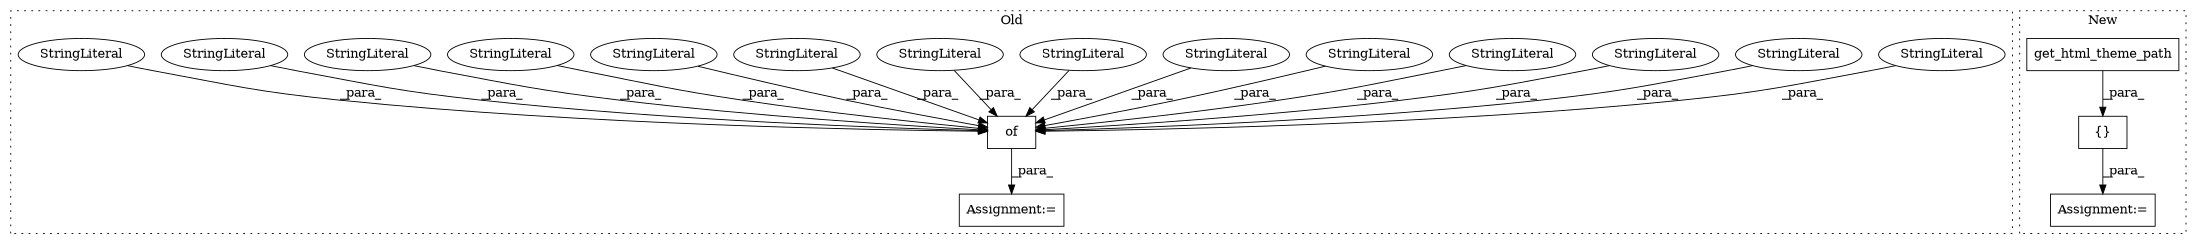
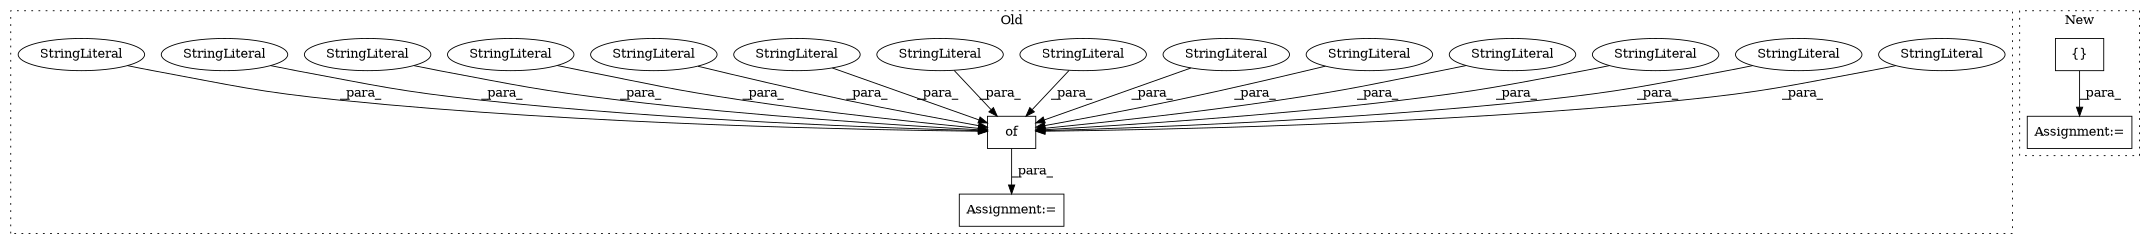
node "get_html_theme_path": removed
